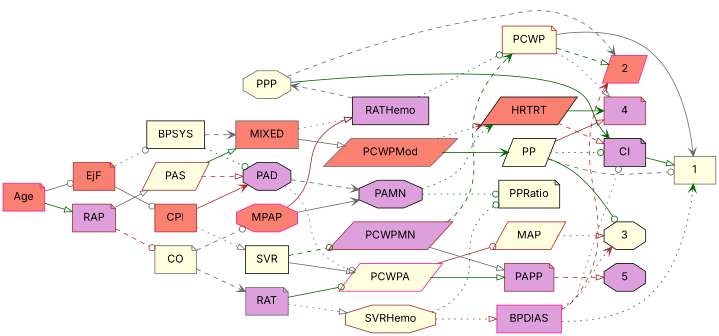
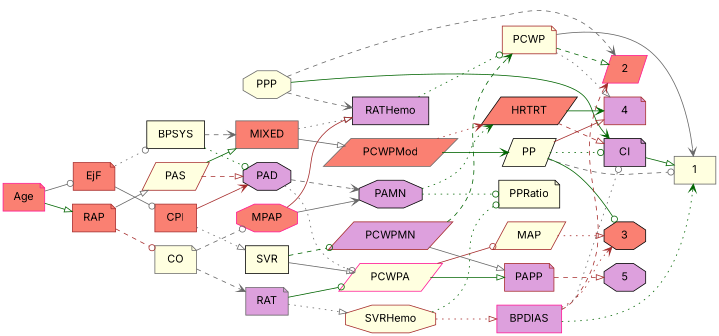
edge "RATHemo" -> "PPP": reversed
node "RAP": fillcolor plum -> salmon
node "3": fillcolor lightyellow -> salmon
